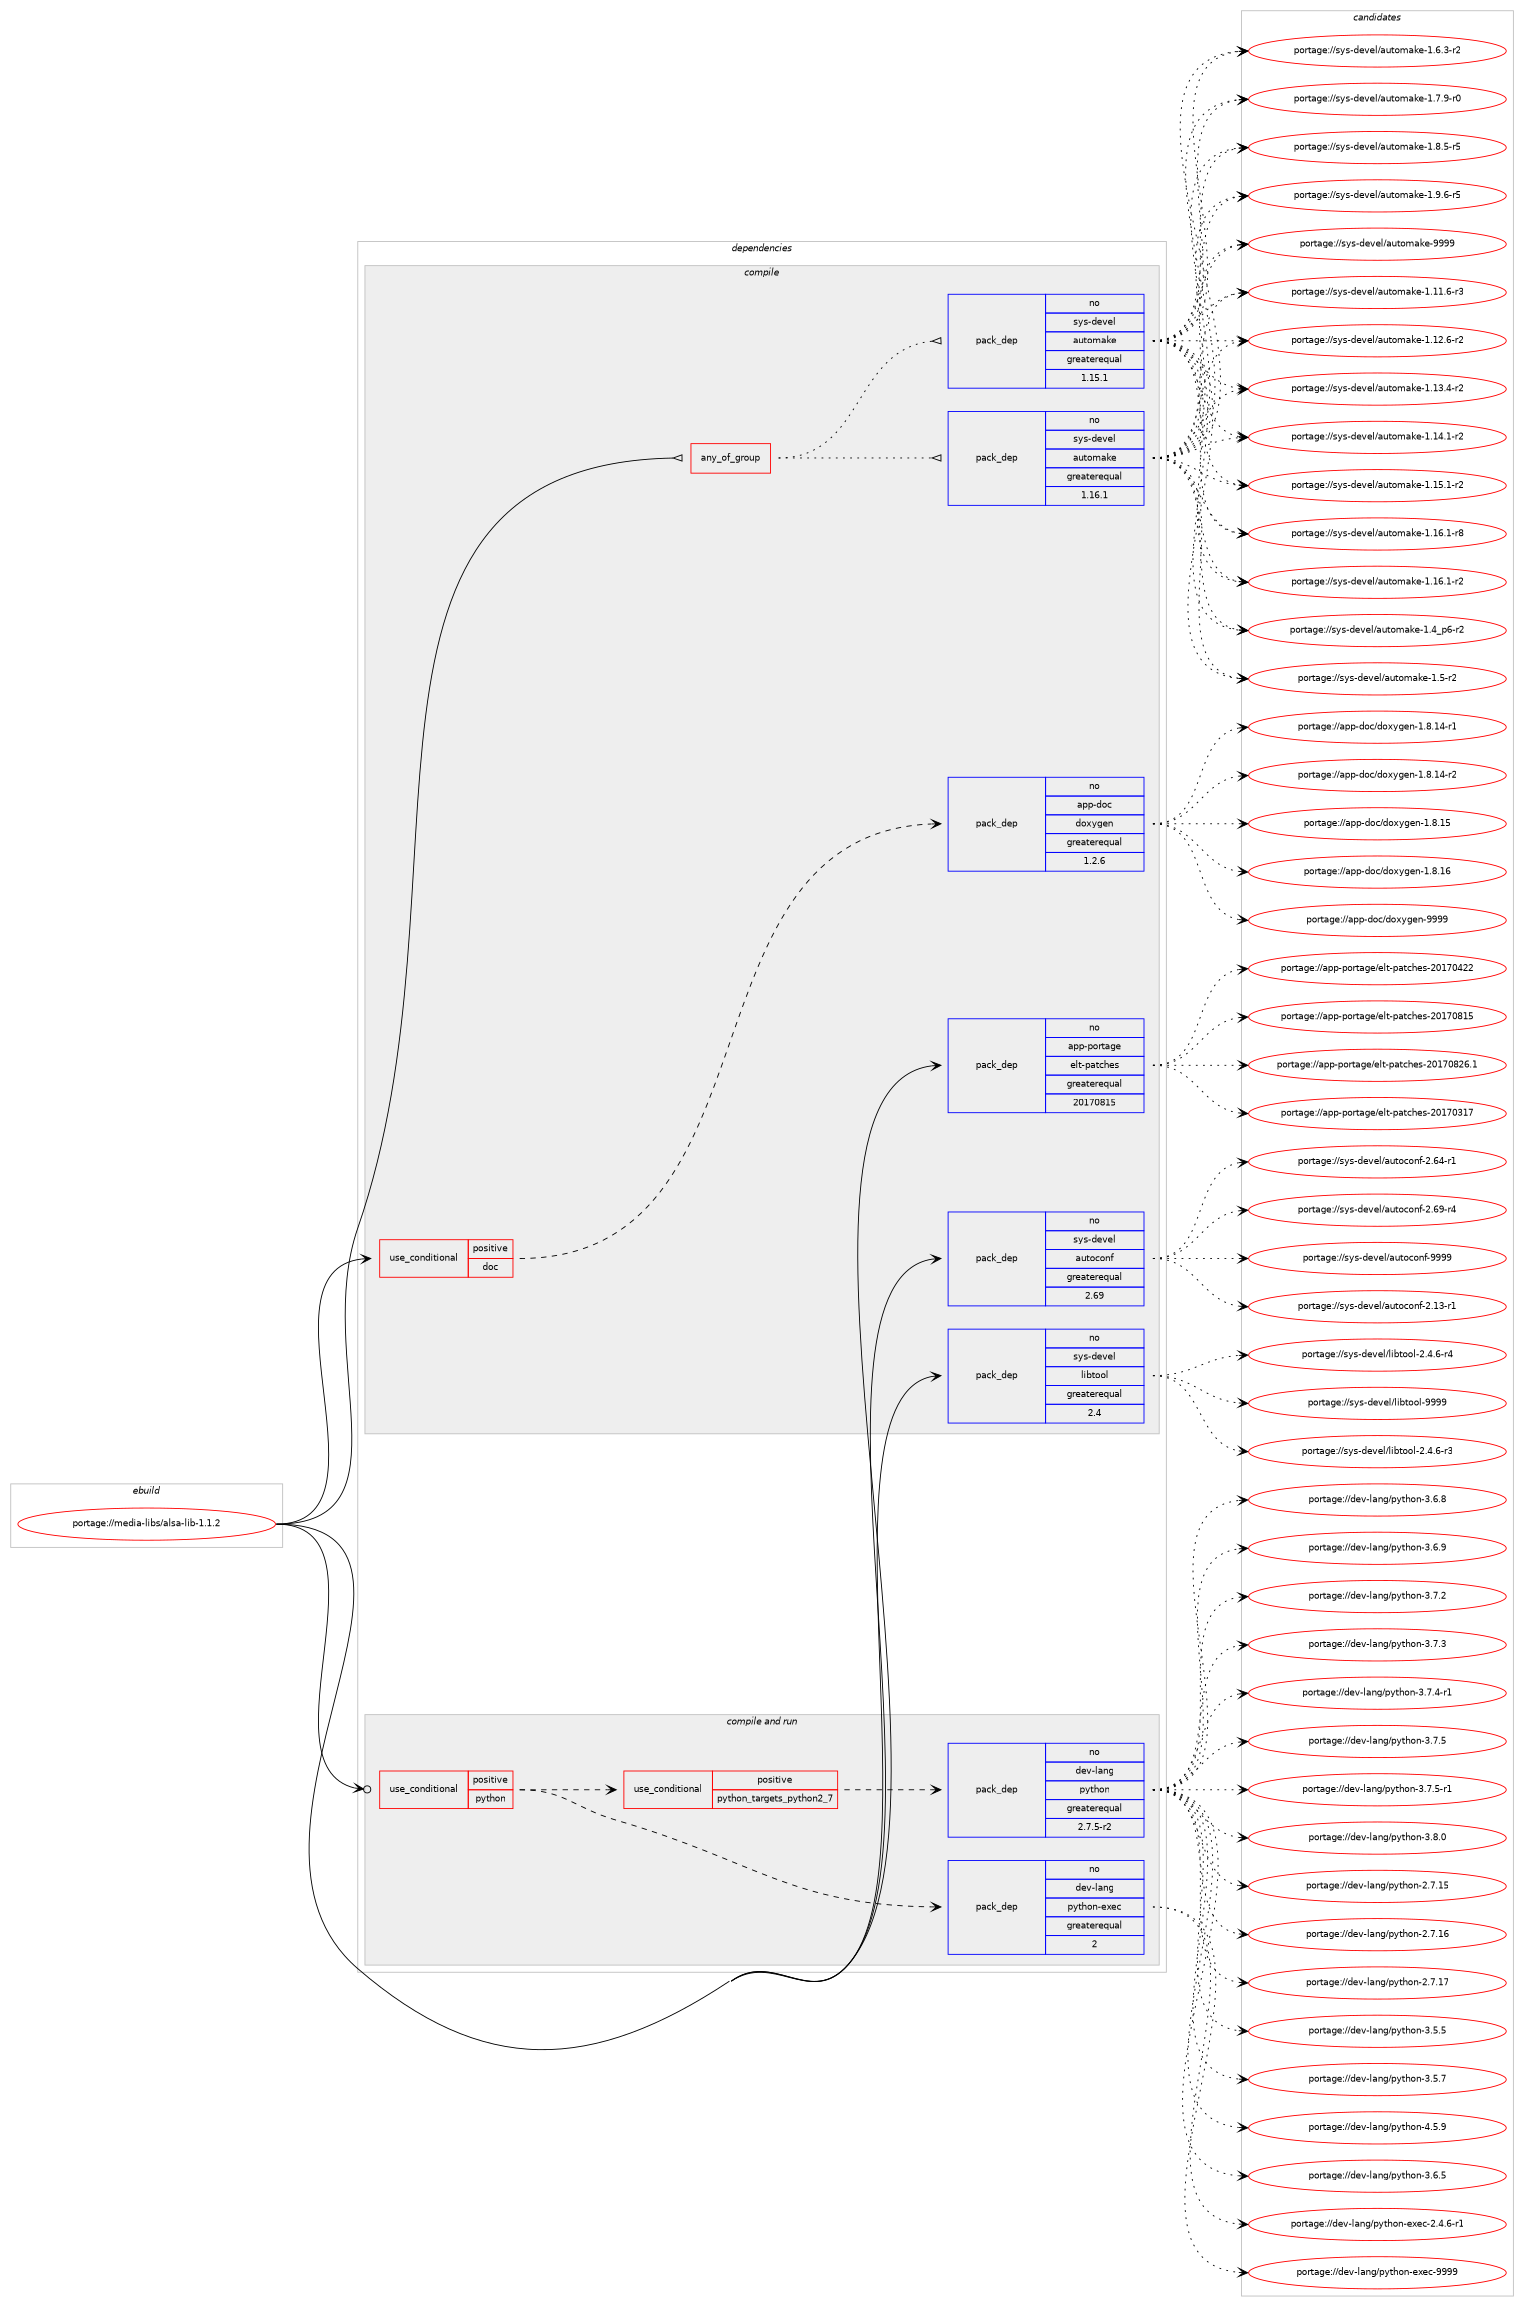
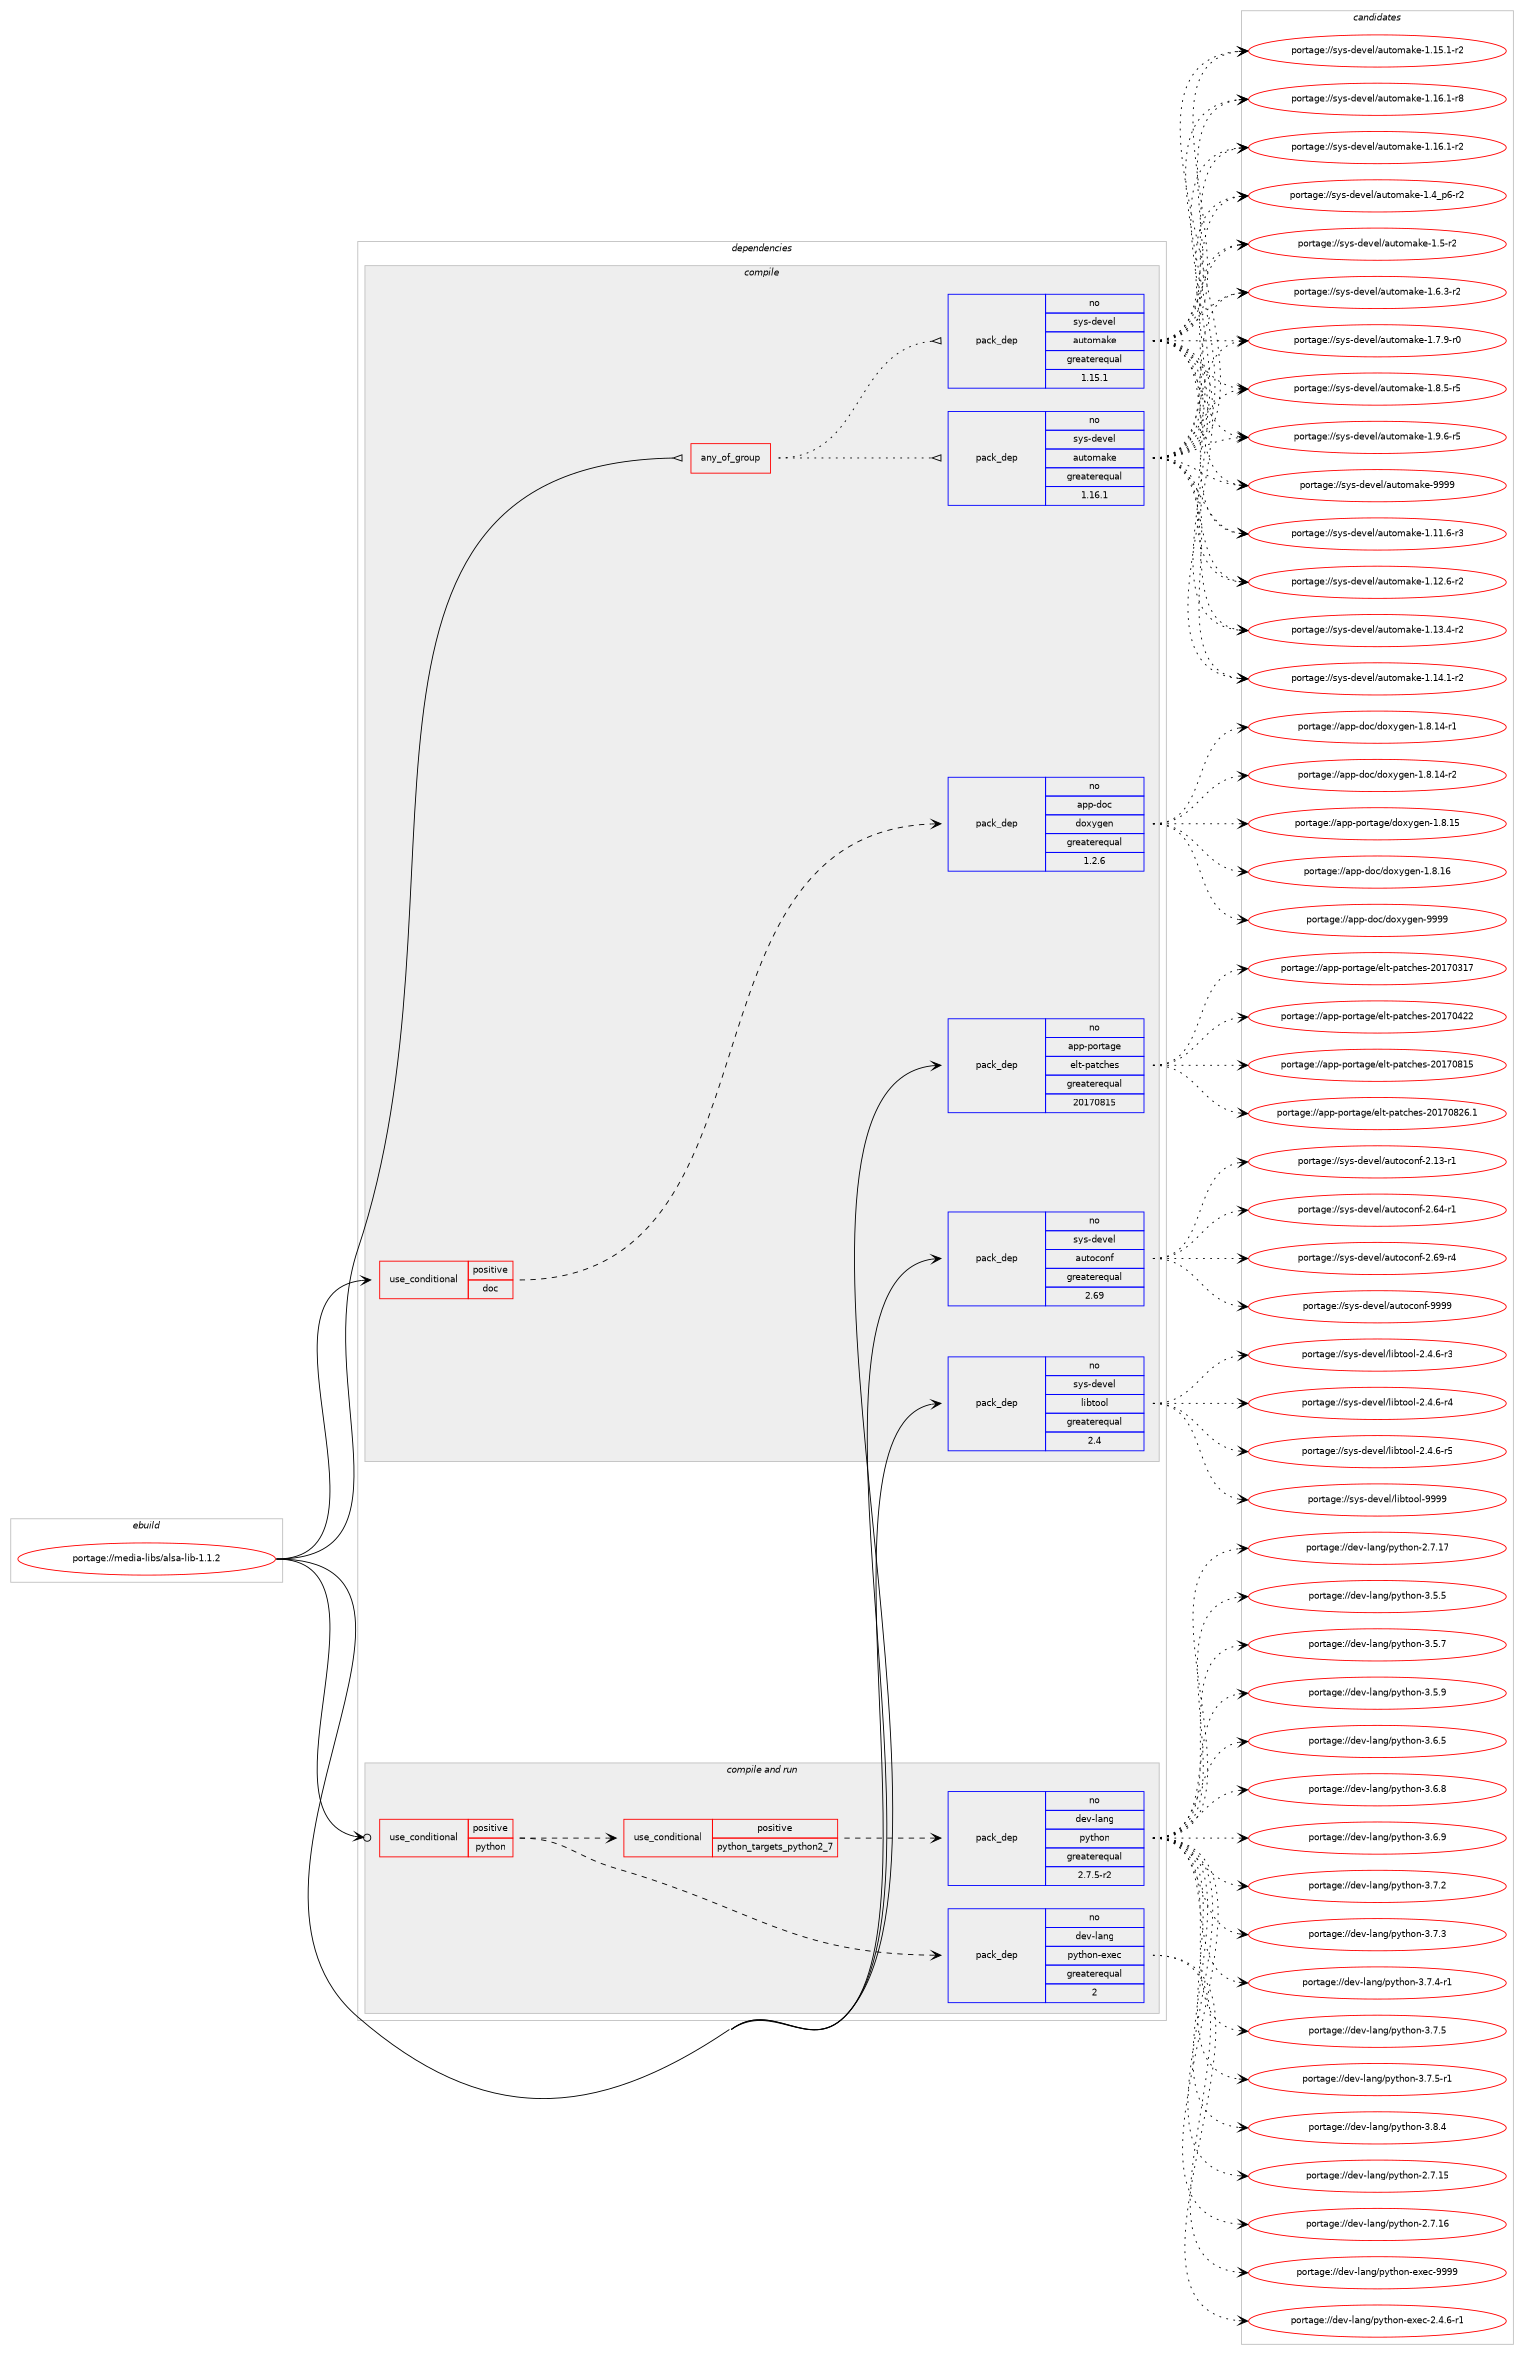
node "portage://app-doc/doxygen-1.8.15": label "portage://app-doc/doxygen-1.8.15" -> "portage://app-portage/doxygen-1.8.15"
node "portage://sys-devel/libtool-2.4.6-r5": added
node "portage://dev-lang/python-3.8.0": label "portage://dev-lang/python-3.8.0" -> "portage://dev-lang/python-3.8.4"
node "portage://dev-lang/python-4.5.9": label "portage://dev-lang/python-4.5.9" -> "portage://dev-lang/python-3.5.9"
